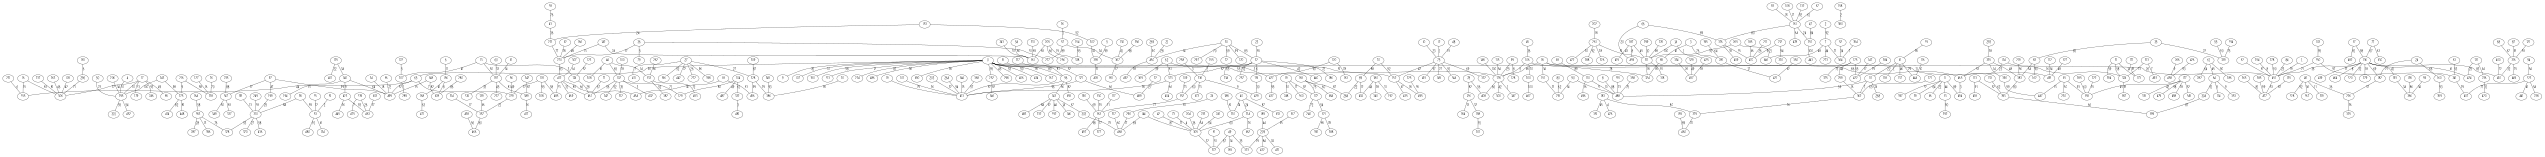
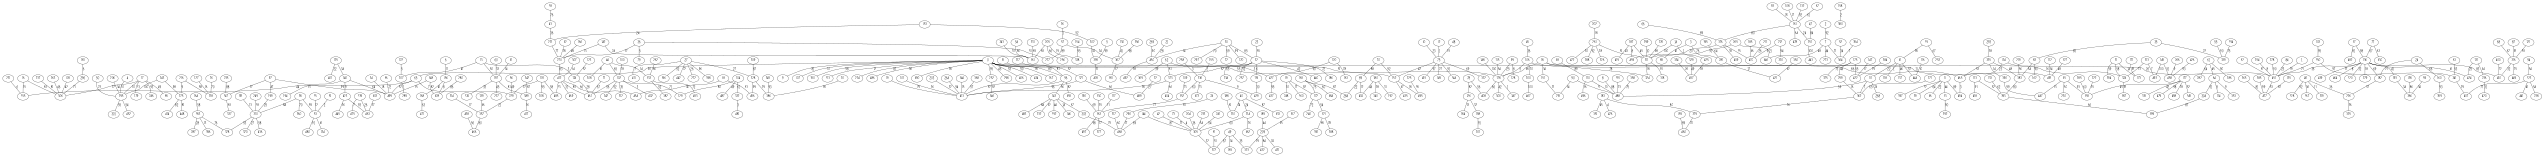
edge "66" -- "459": now "376" -- "459"
node "253": added
node "145": added
edge "85" -- "324": removed, label "58"
edge "41" -- "444": label "29" -> "57"
node "80": removed
node "349": removed
node "360": added
